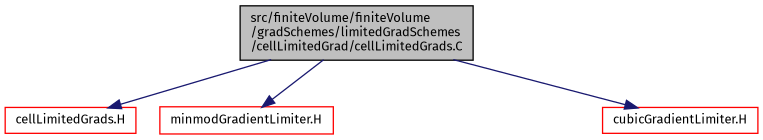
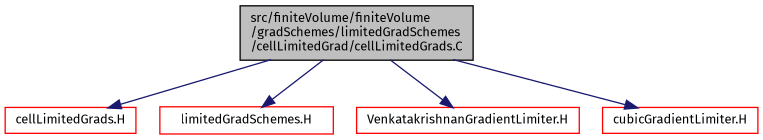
node "minmodGradientLimiter.H": label "minmodGradientLimiter.H" -> "limitedGradSchemes.H"
node "VenkatakrishnanGradientLimiter.H": added
